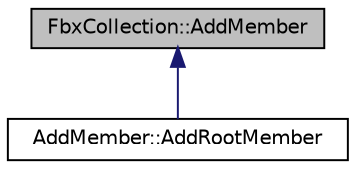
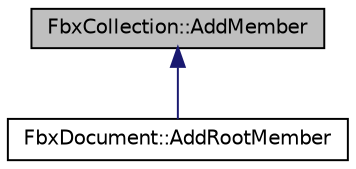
node "AddMember::AddRootMember": label "AddMember::AddRootMember" -> "FbxDocument::AddRootMember"
